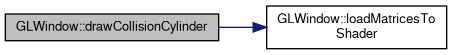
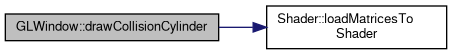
node "GLWindow::loadMatricesTo Shader": label "GLWindow::loadMatricesTo Shader" -> "Shader::loadMatricesTo Shader"
